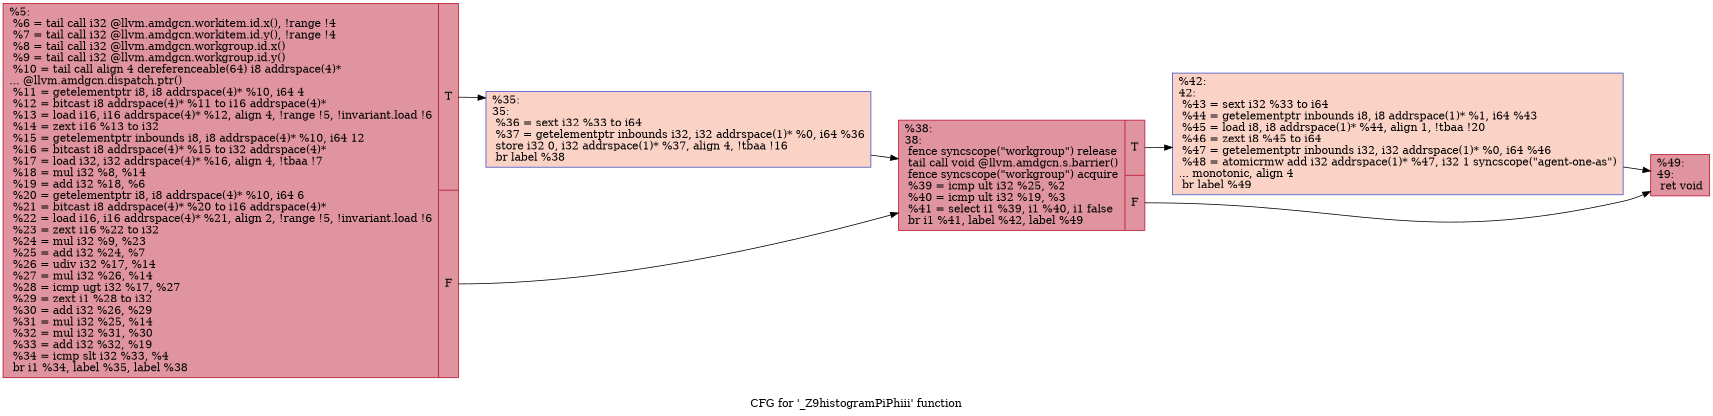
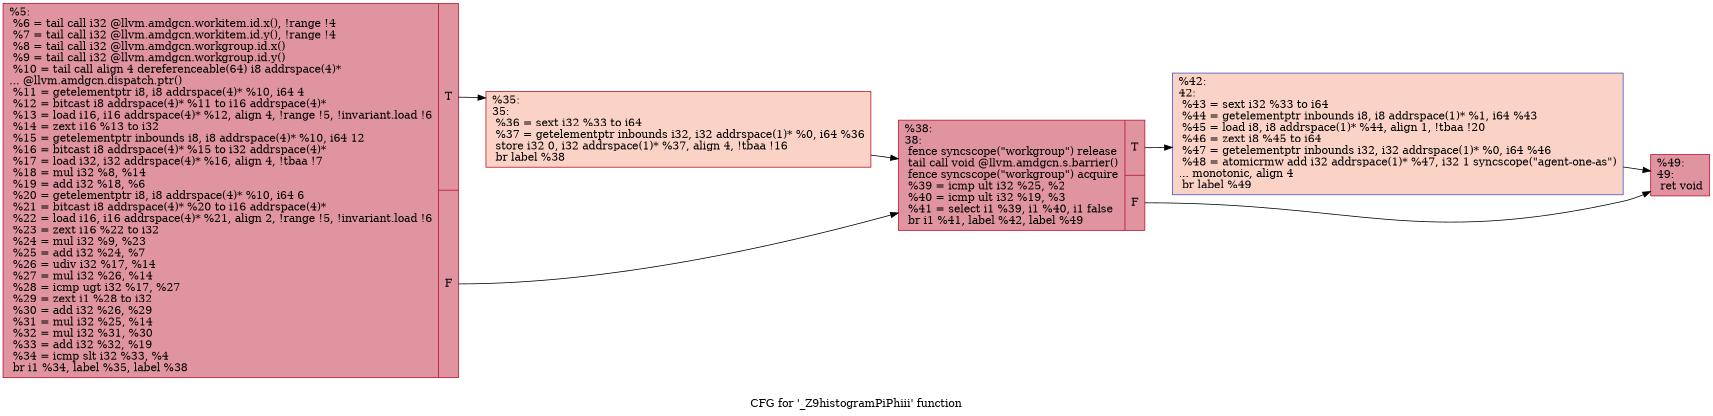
node "%35:": color #3d50c3ff -> #b70d28ff
